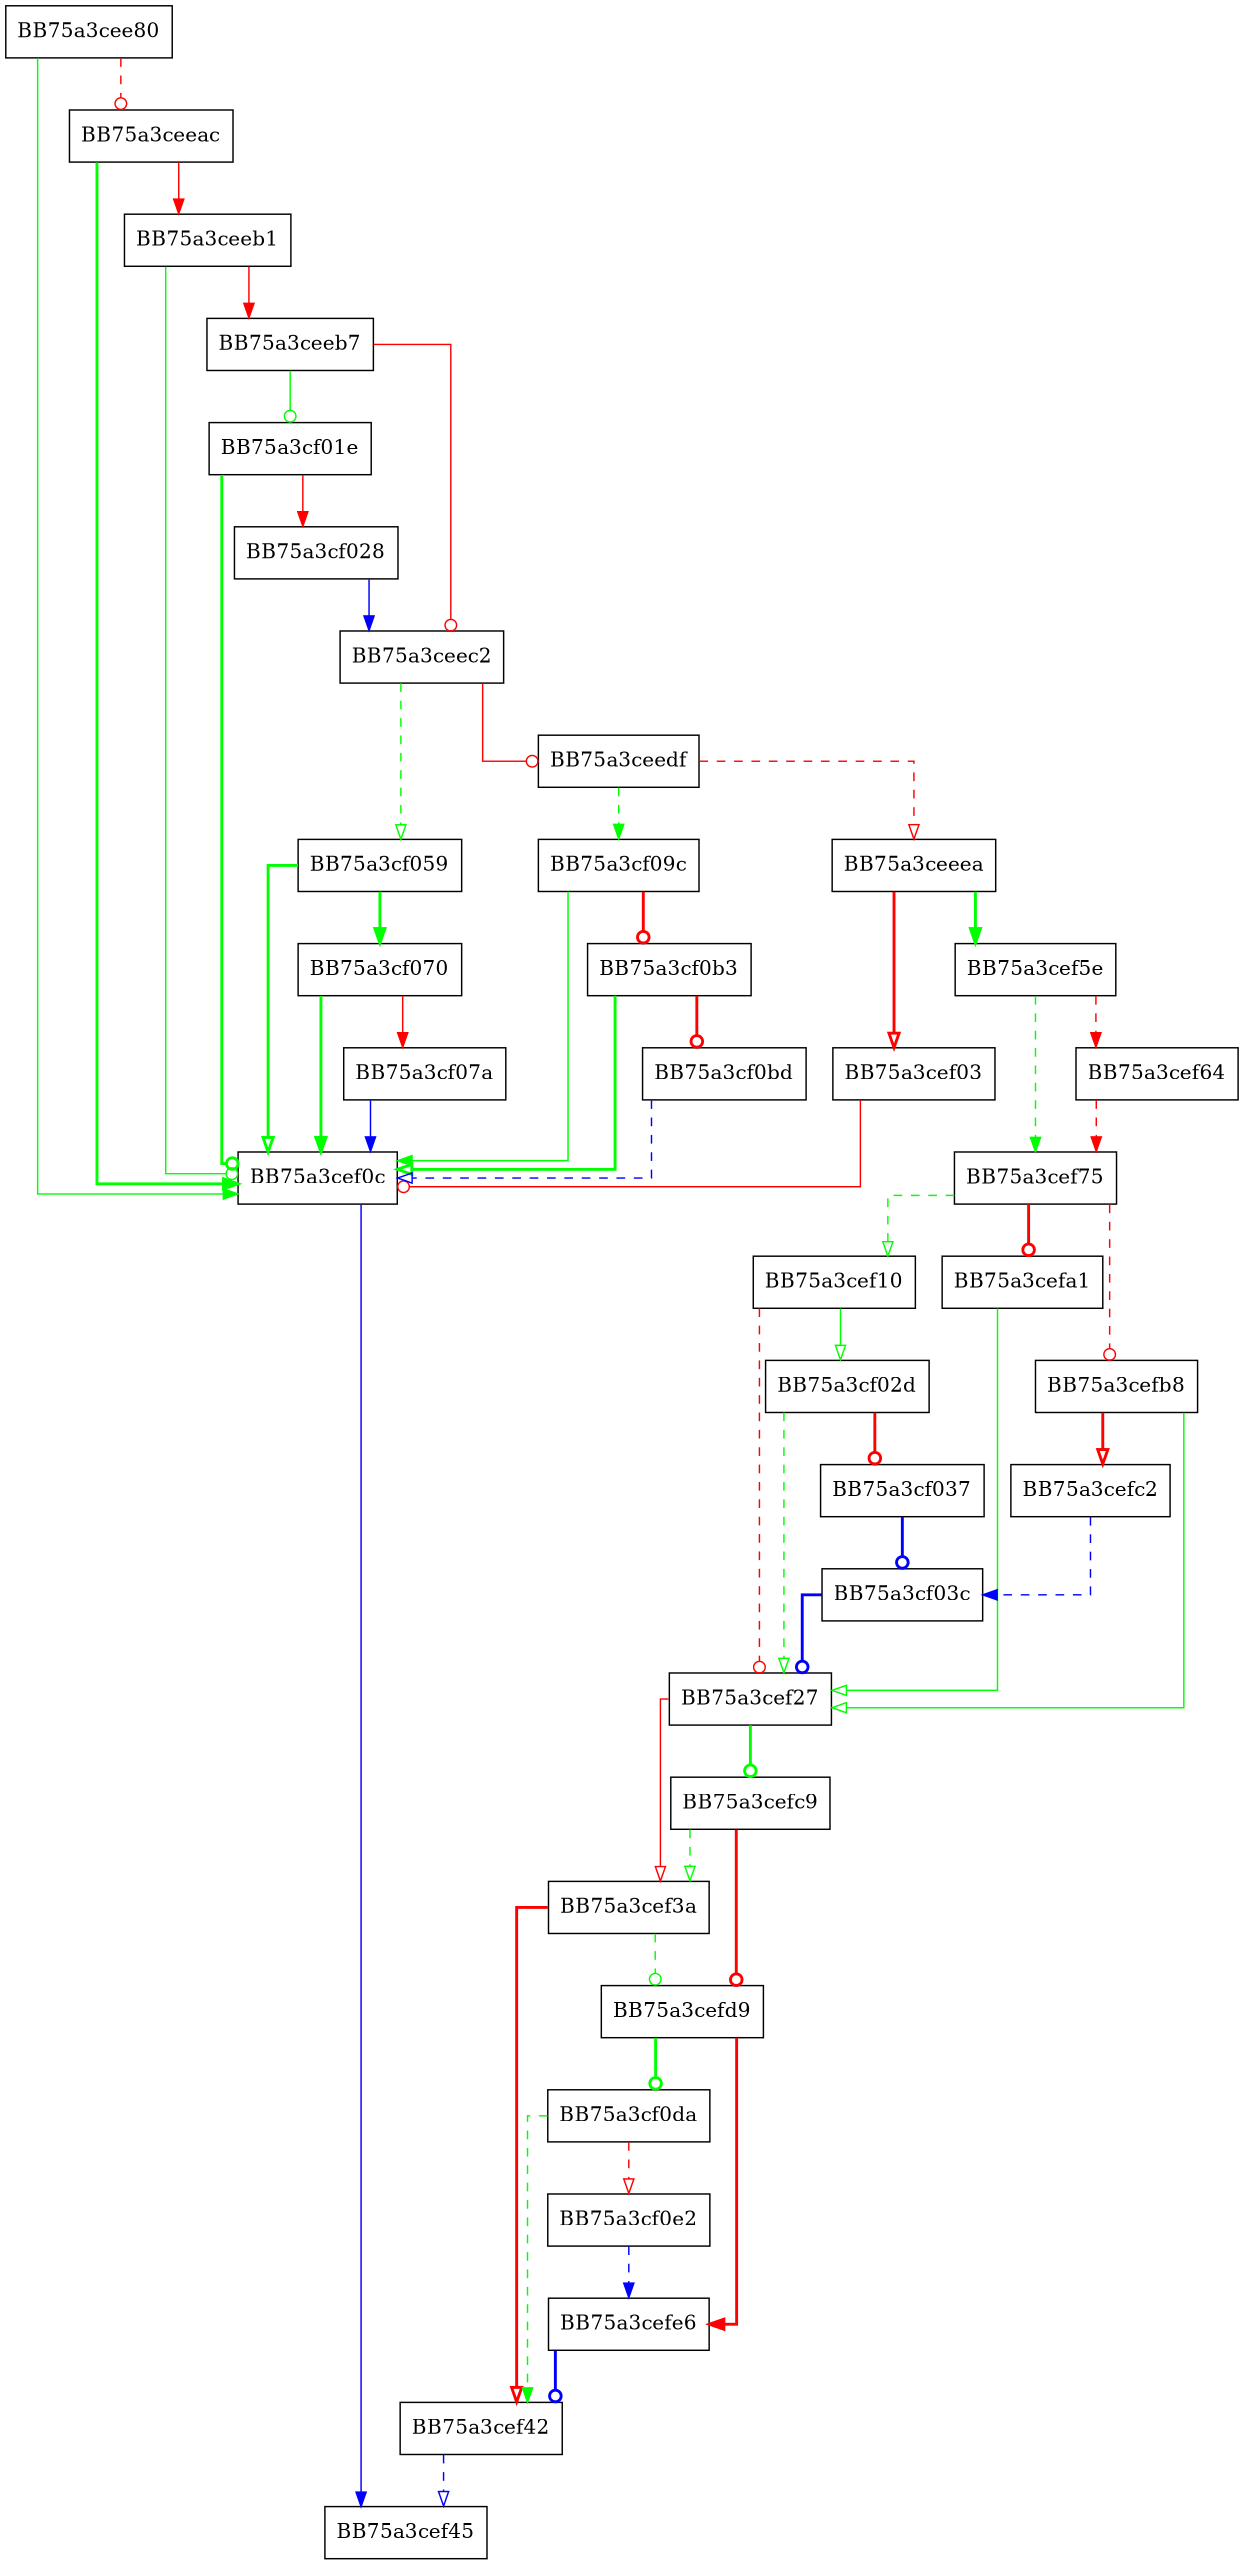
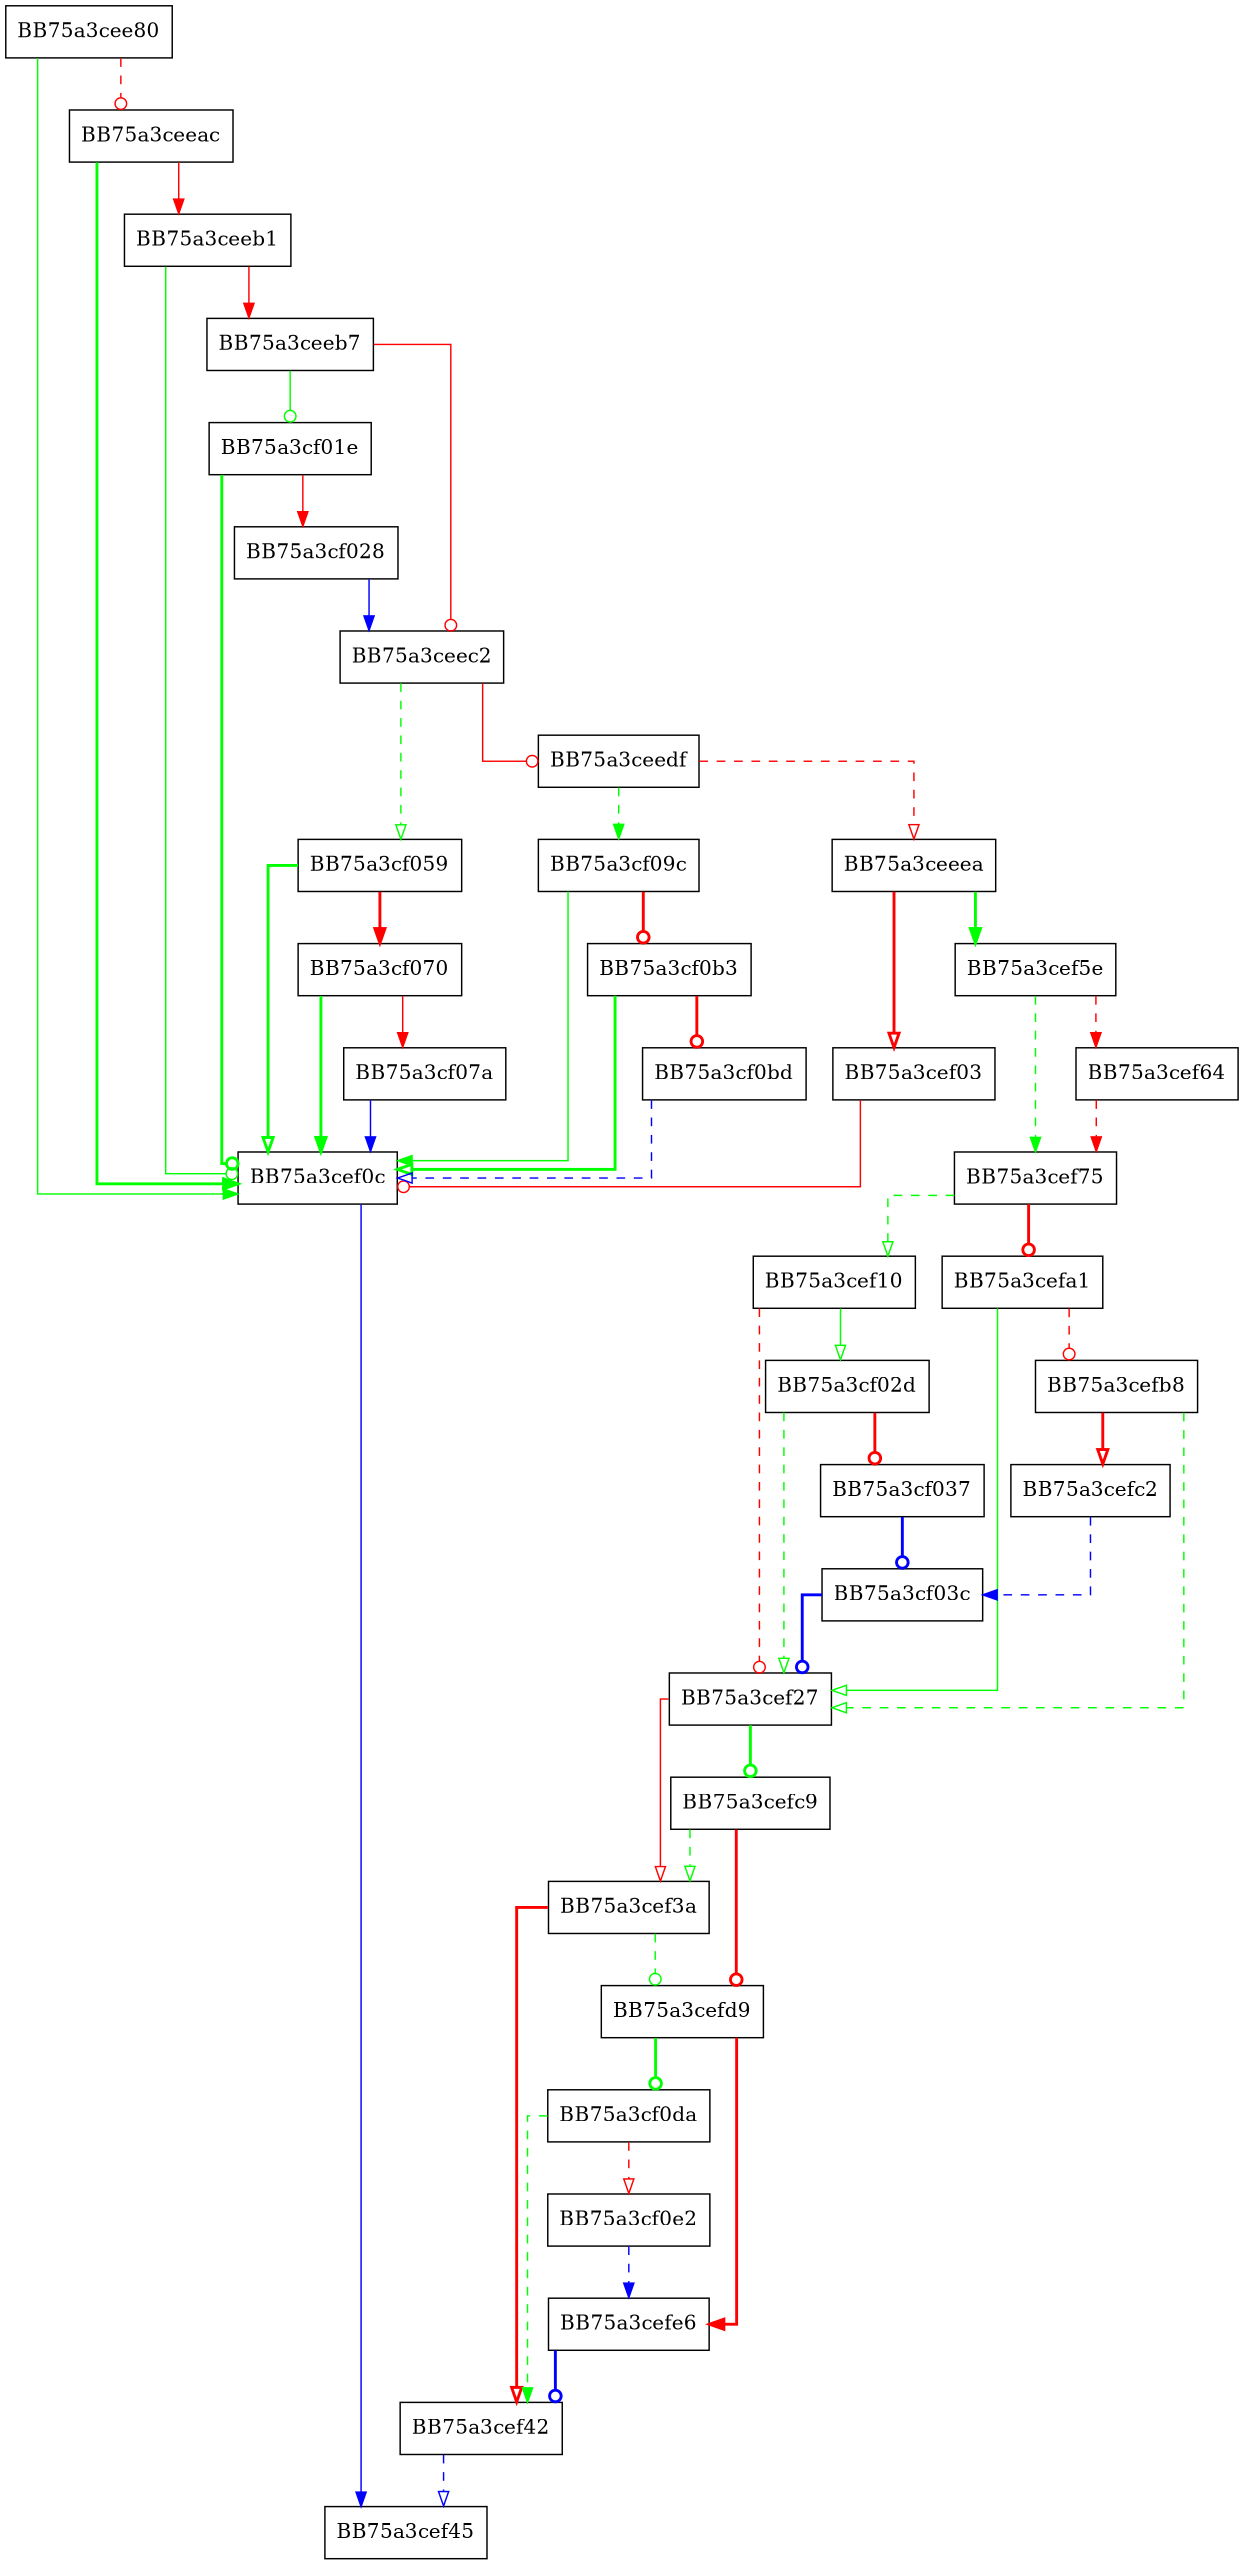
edge "BB75a3cf059" -> "BB75a3cf070": color green -> red
edge "BB75a3cef75" -> "BB75a3cefb8": now "BB75a3cefa1" -> "BB75a3cefb8"
edge "BB75a3cefb8" -> "BB75a3cef27": style solid -> dashed
